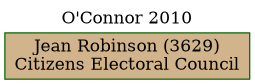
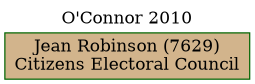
node "Jean Robinson (3629) Citizens Electoral Council": label "Jean Robinson (3629) Citizens Electoral Council" -> "Jean Robinson (7629) Citizens Electoral Council"
